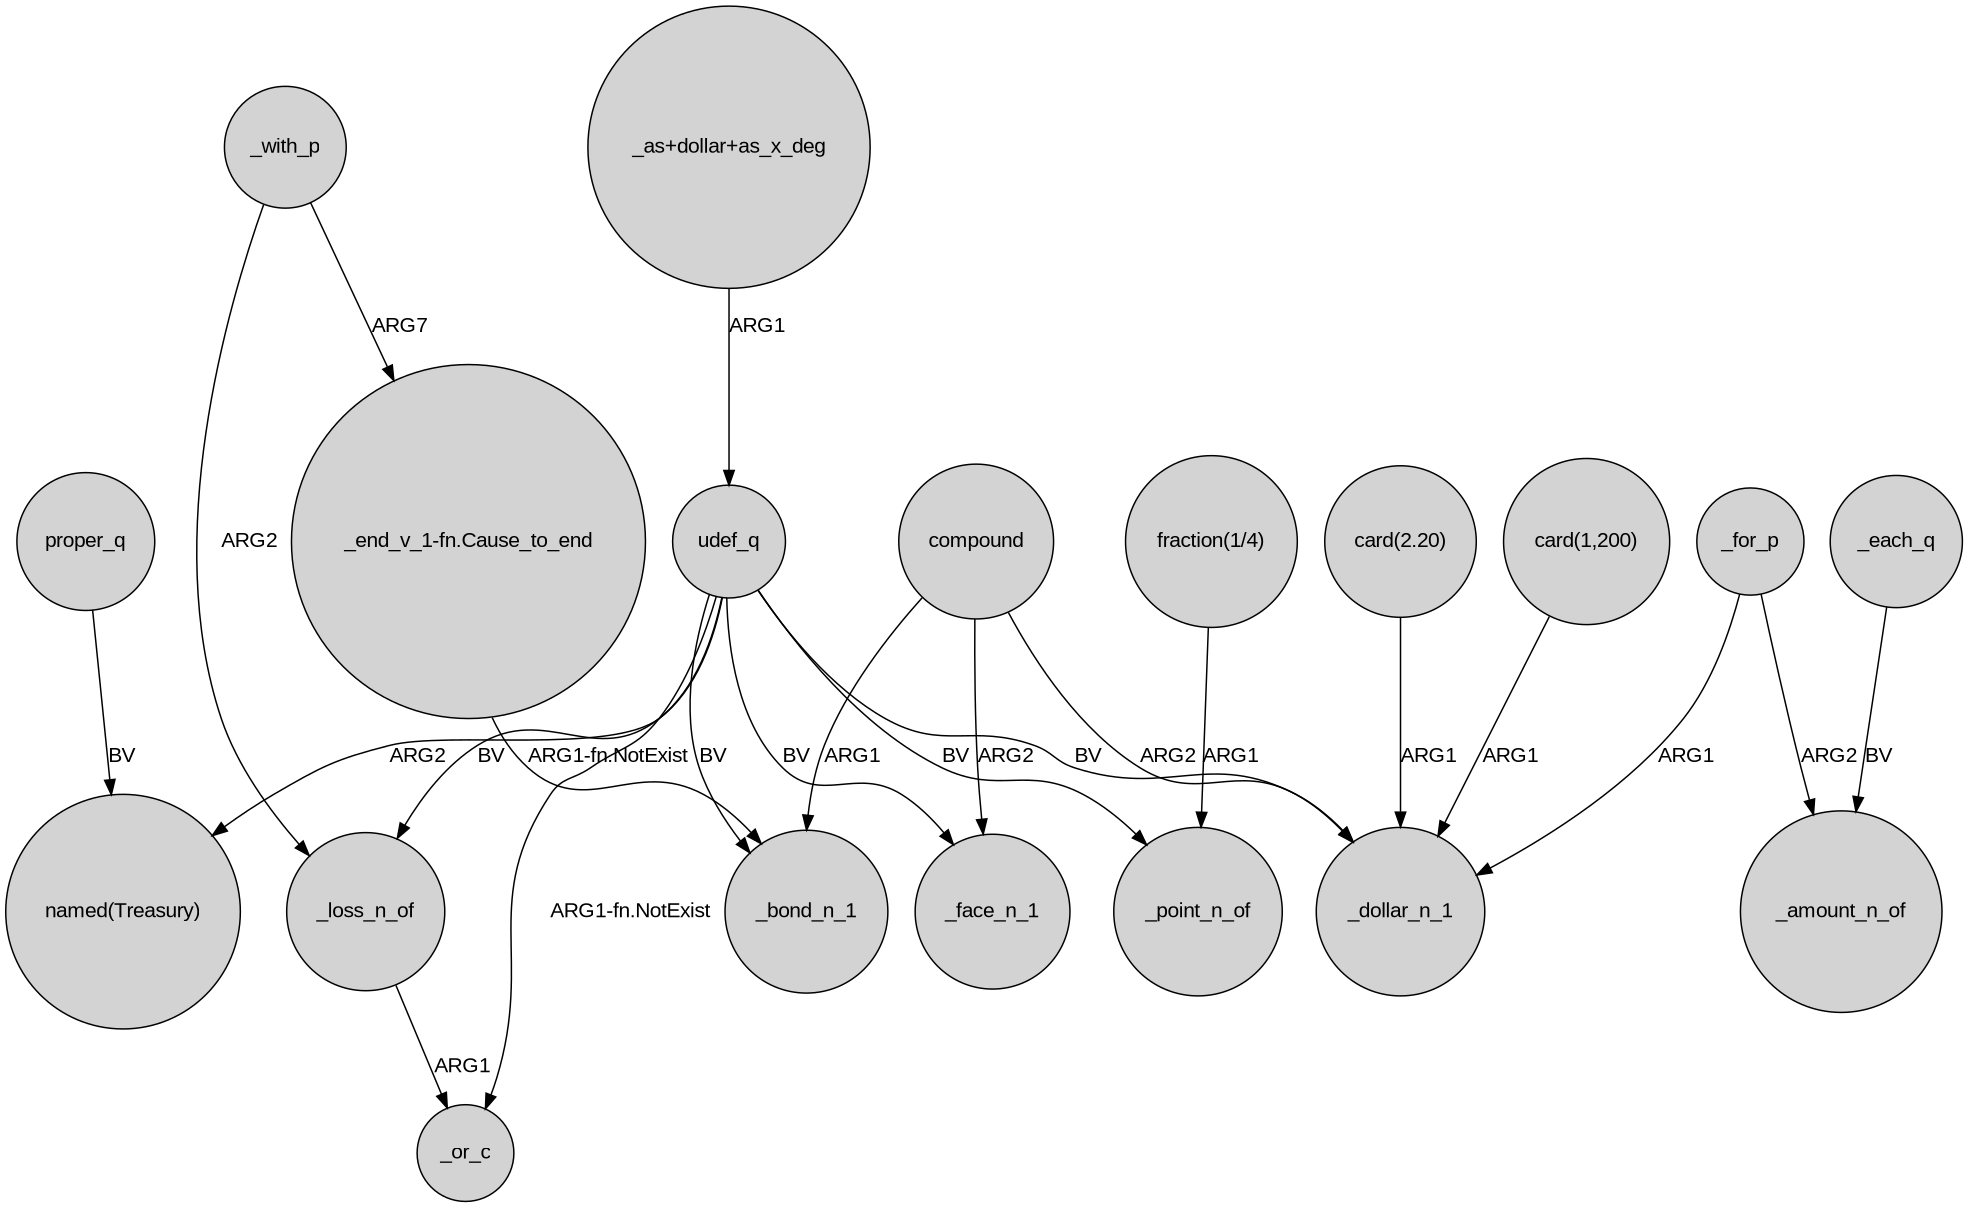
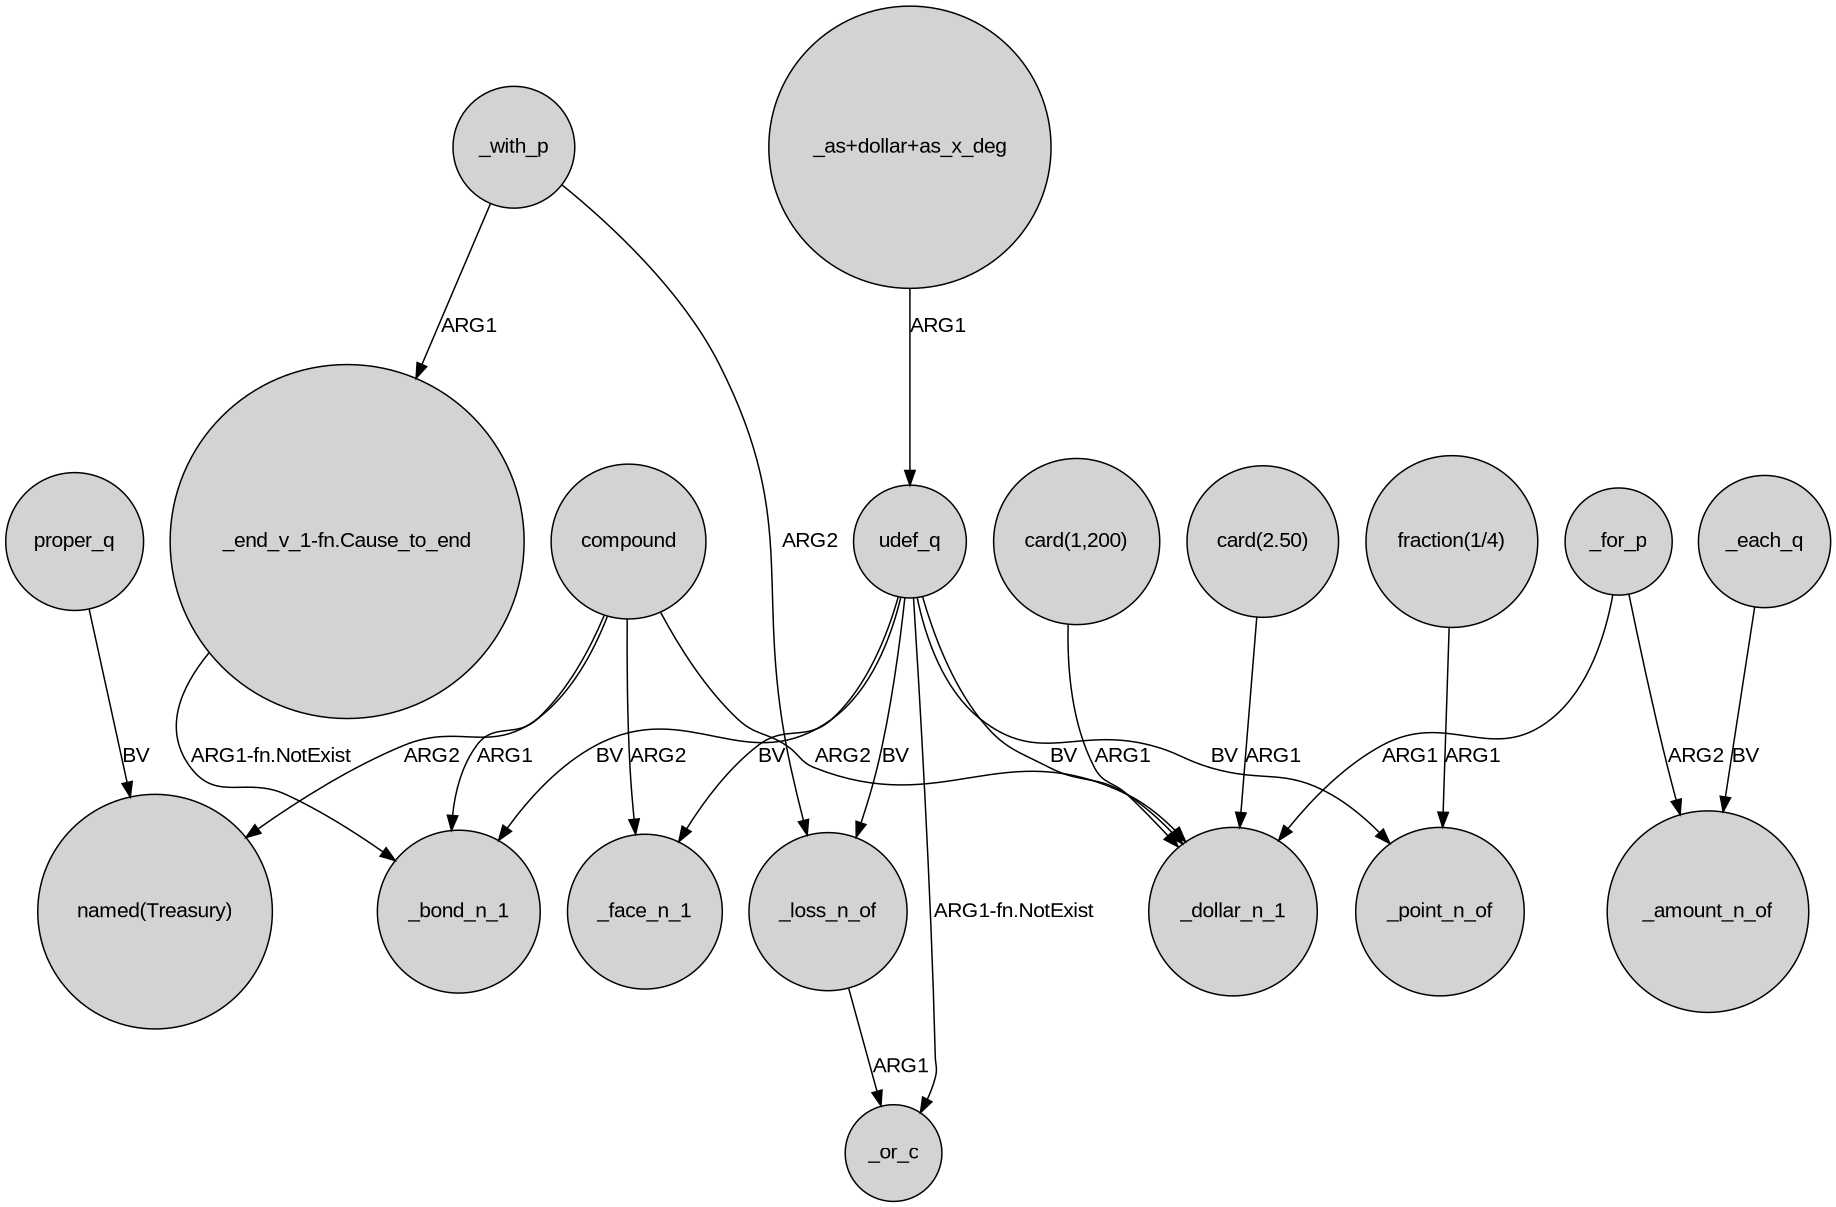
edge "_with_p" -> "_end_v_1-fn.Cause_to_end": label "ARG7" -> "ARG1"
node "card(2.20)": label "card(2.20)" -> "card(2.50)"
edge "udef_q" -> "named(Treasury)": now "compound" -> "named(Treasury)"
